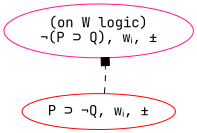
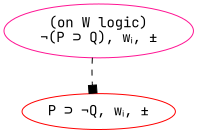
edge "P ⊃ ¬Q, wᵢ, ±" -> "(on W logic) ¬(P ⊃ Q), wᵢ, ±": reversed
